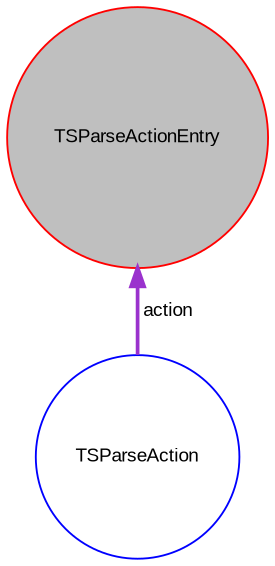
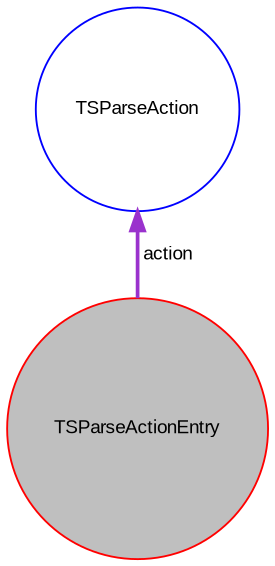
edge "TSParseAction" -> "TSParseActionEntry": reversed
